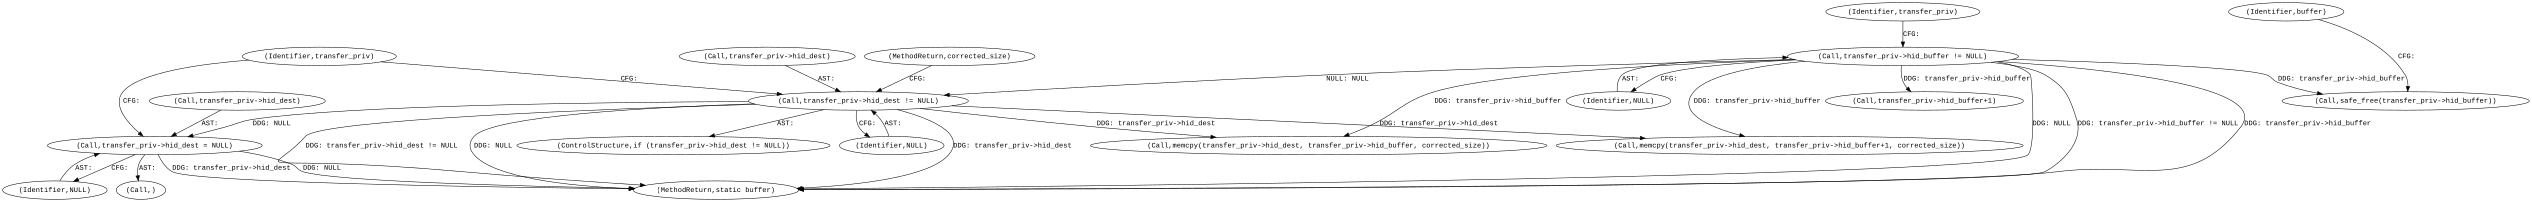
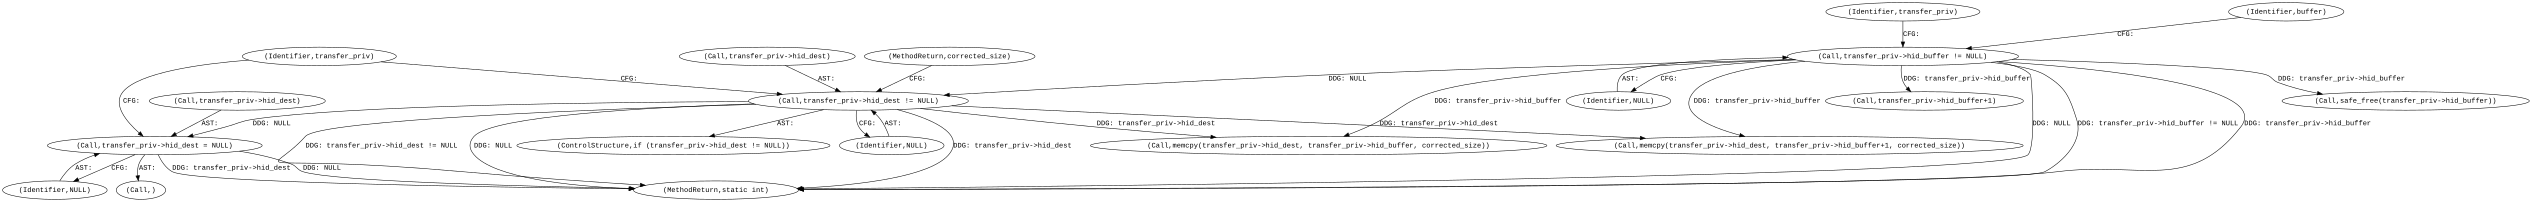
edge "(Identifier,buffer)" -> "(Call,safe_free(transfer_priv->hid_buffer))": now "(Identifier,buffer)" -> "(Call,transfer_priv->hid_buffer != NULL)"
edge "(Call,transfer_priv->hid_buffer != NULL)" -> "(Call,transfer_priv->hid_dest != NULL)": label "NULL: NULL" -> "DDG: NULL"
node "(MethodReturn,static buffer)": label "(MethodReturn,static buffer)" -> "(MethodReturn,static int)"
